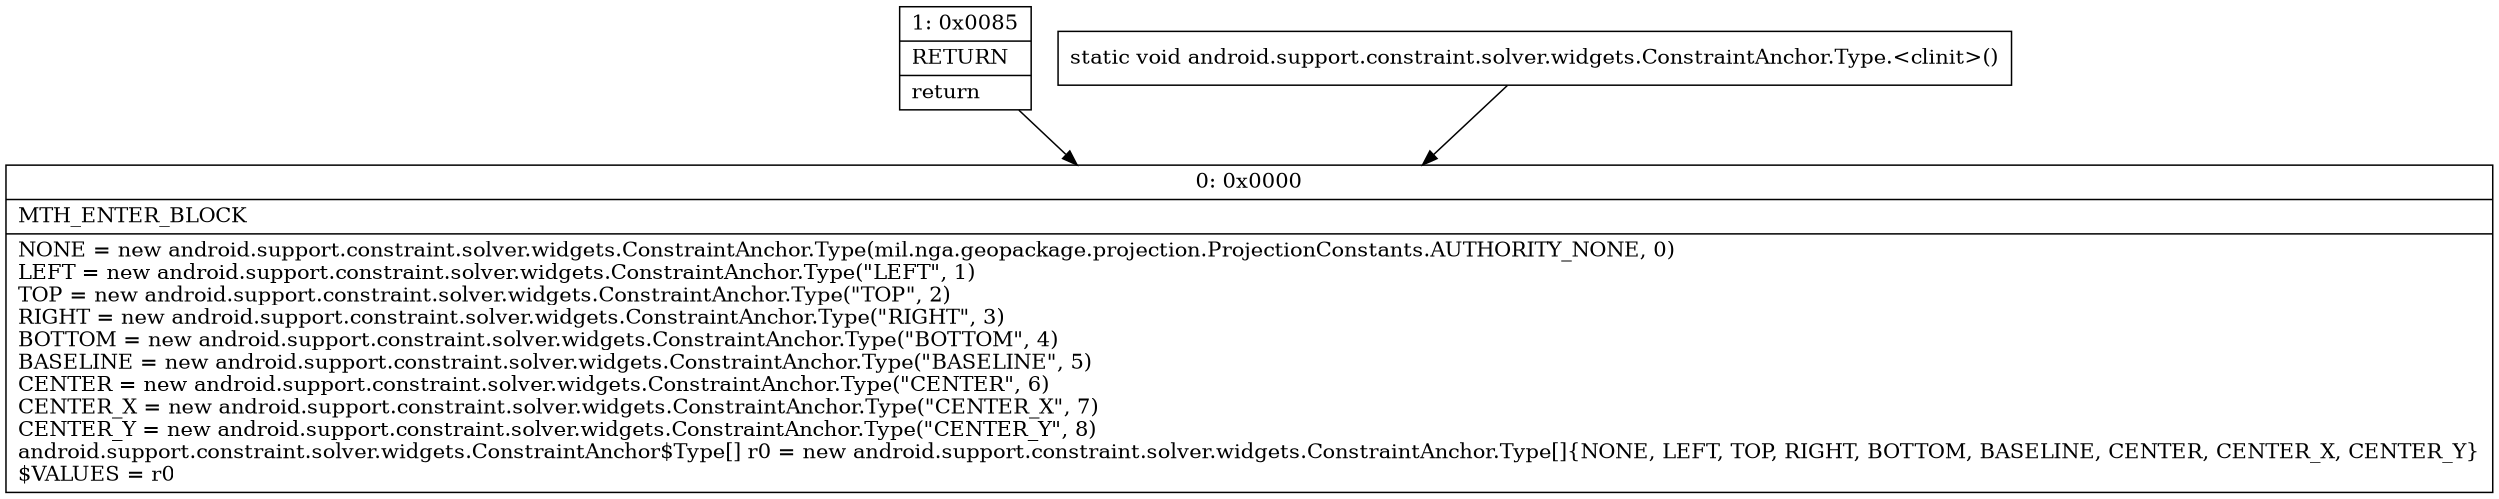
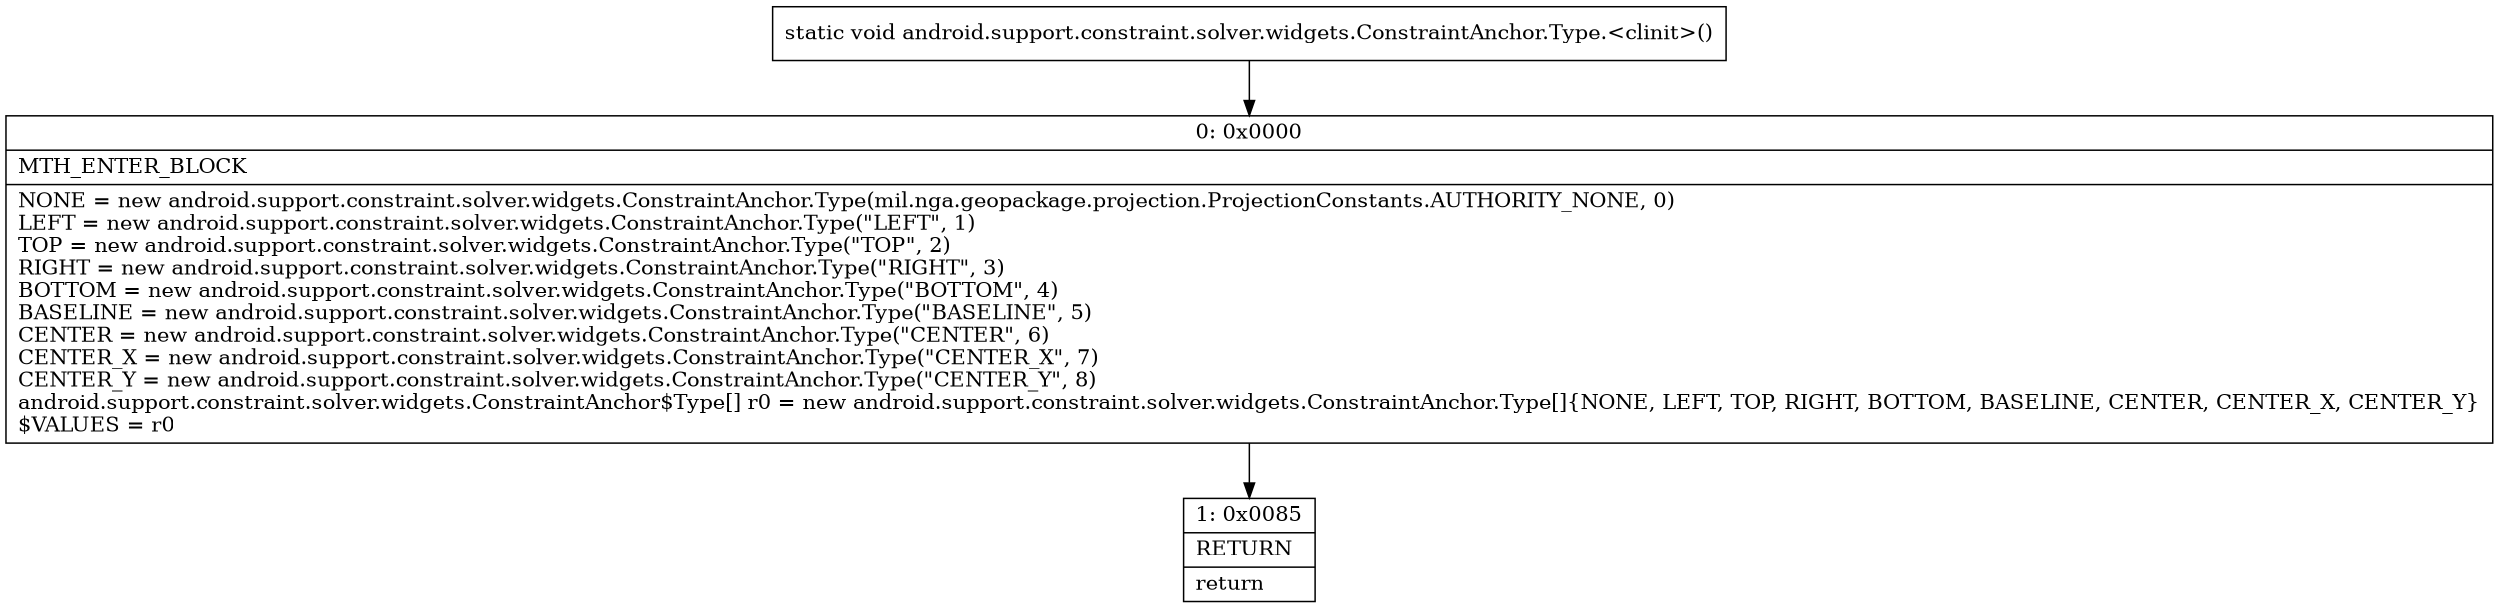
edge "1: 0x0085" -> "0: 0x0000": reversed
